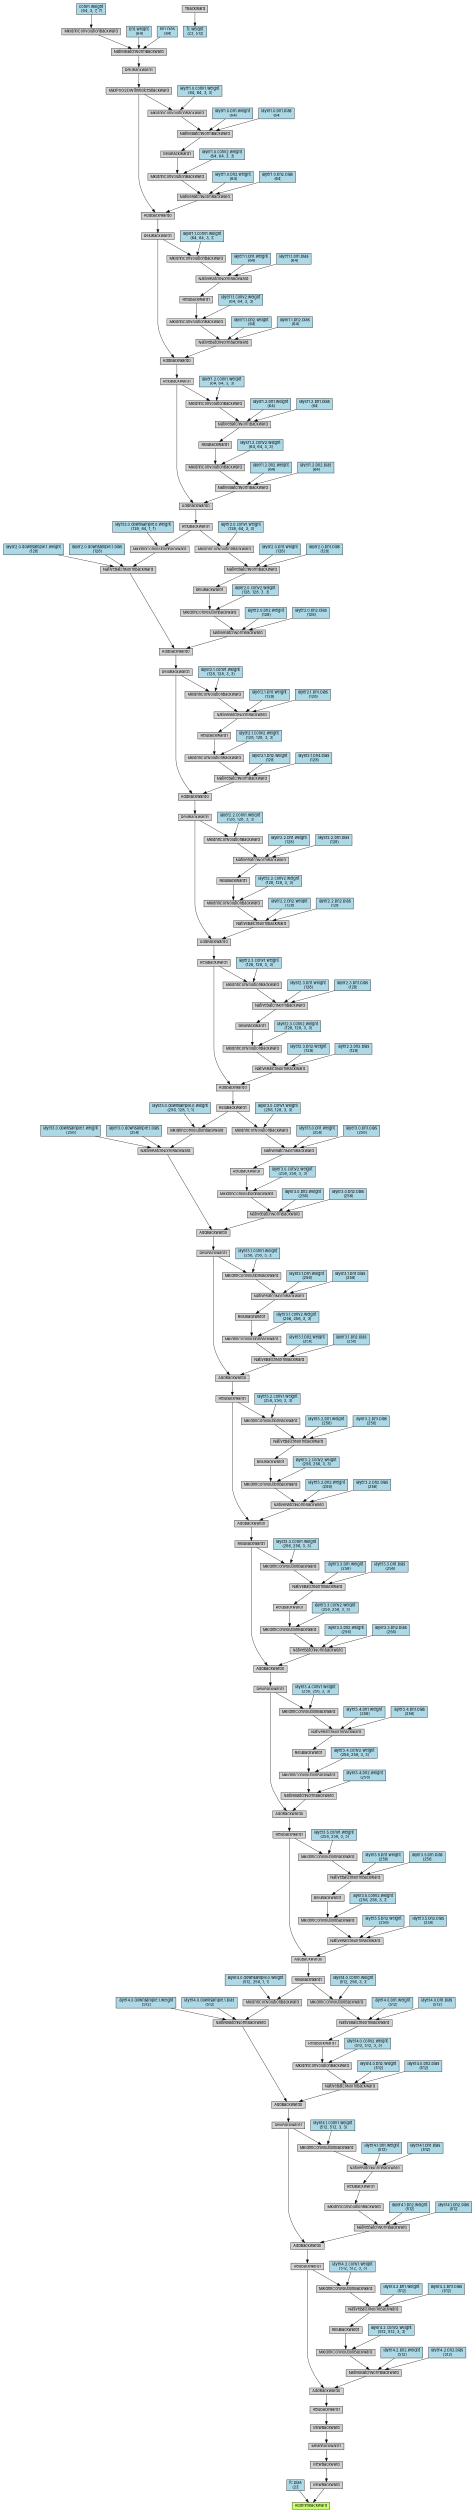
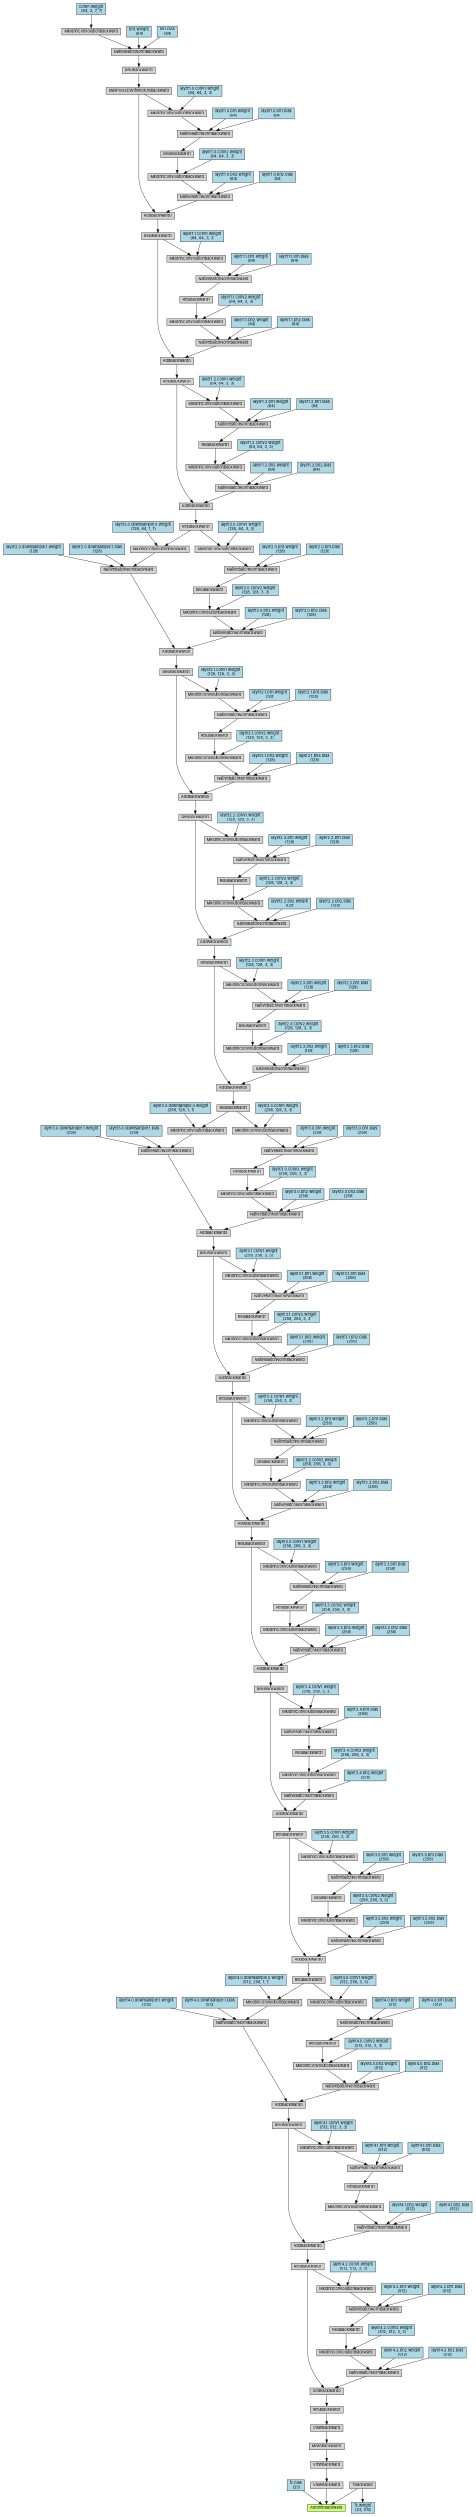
node "layer3.4.bn1.weight (256)": removed
edge "TBackward" -> "AddmmBackward": added
